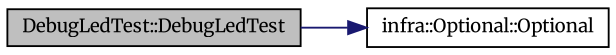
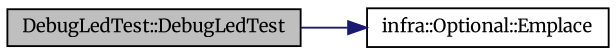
node "infra::Optional::Optional": label "infra::Optional::Optional" -> "infra::Optional::Emplace"
